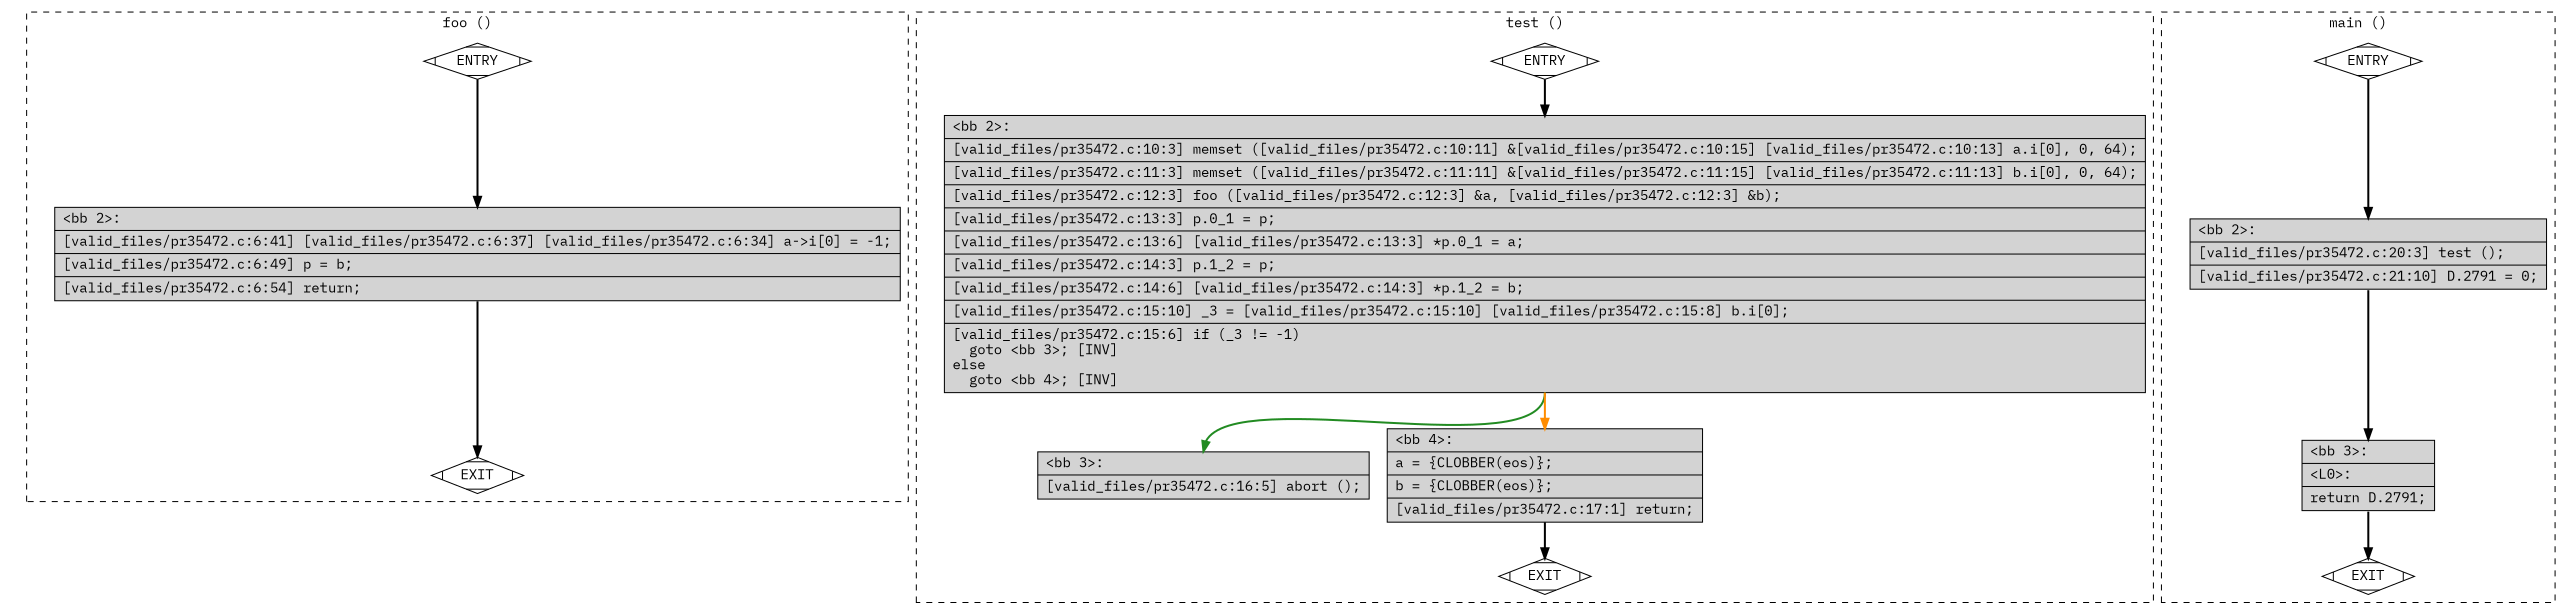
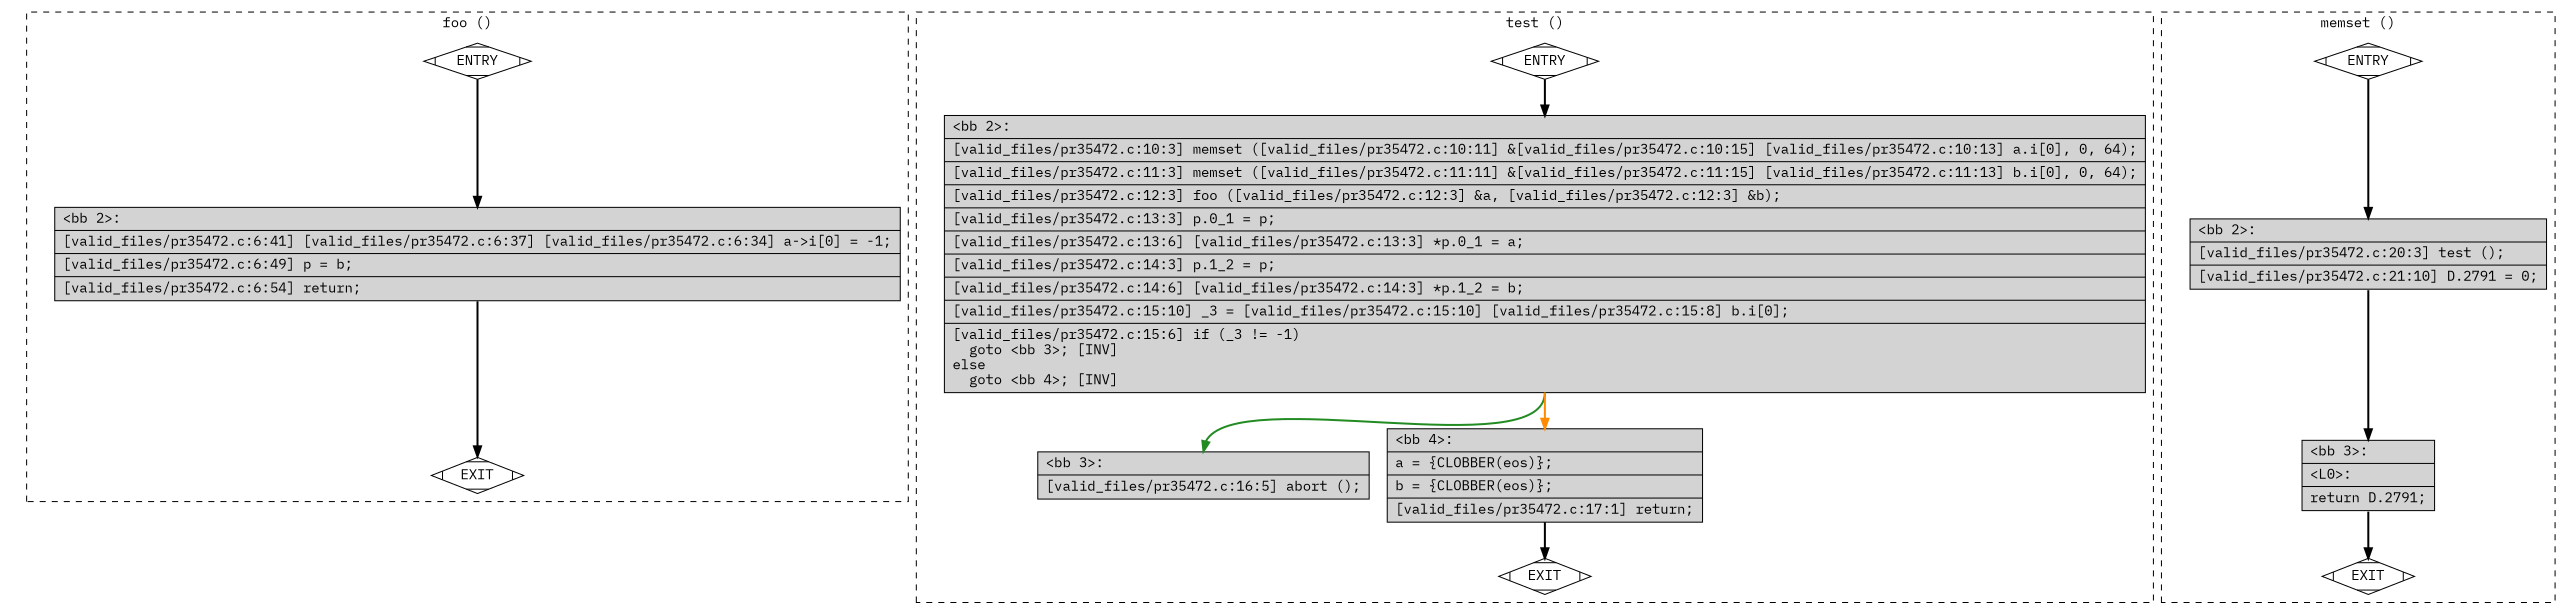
cluster "main ()": label "main ()" -> "memset ()"
